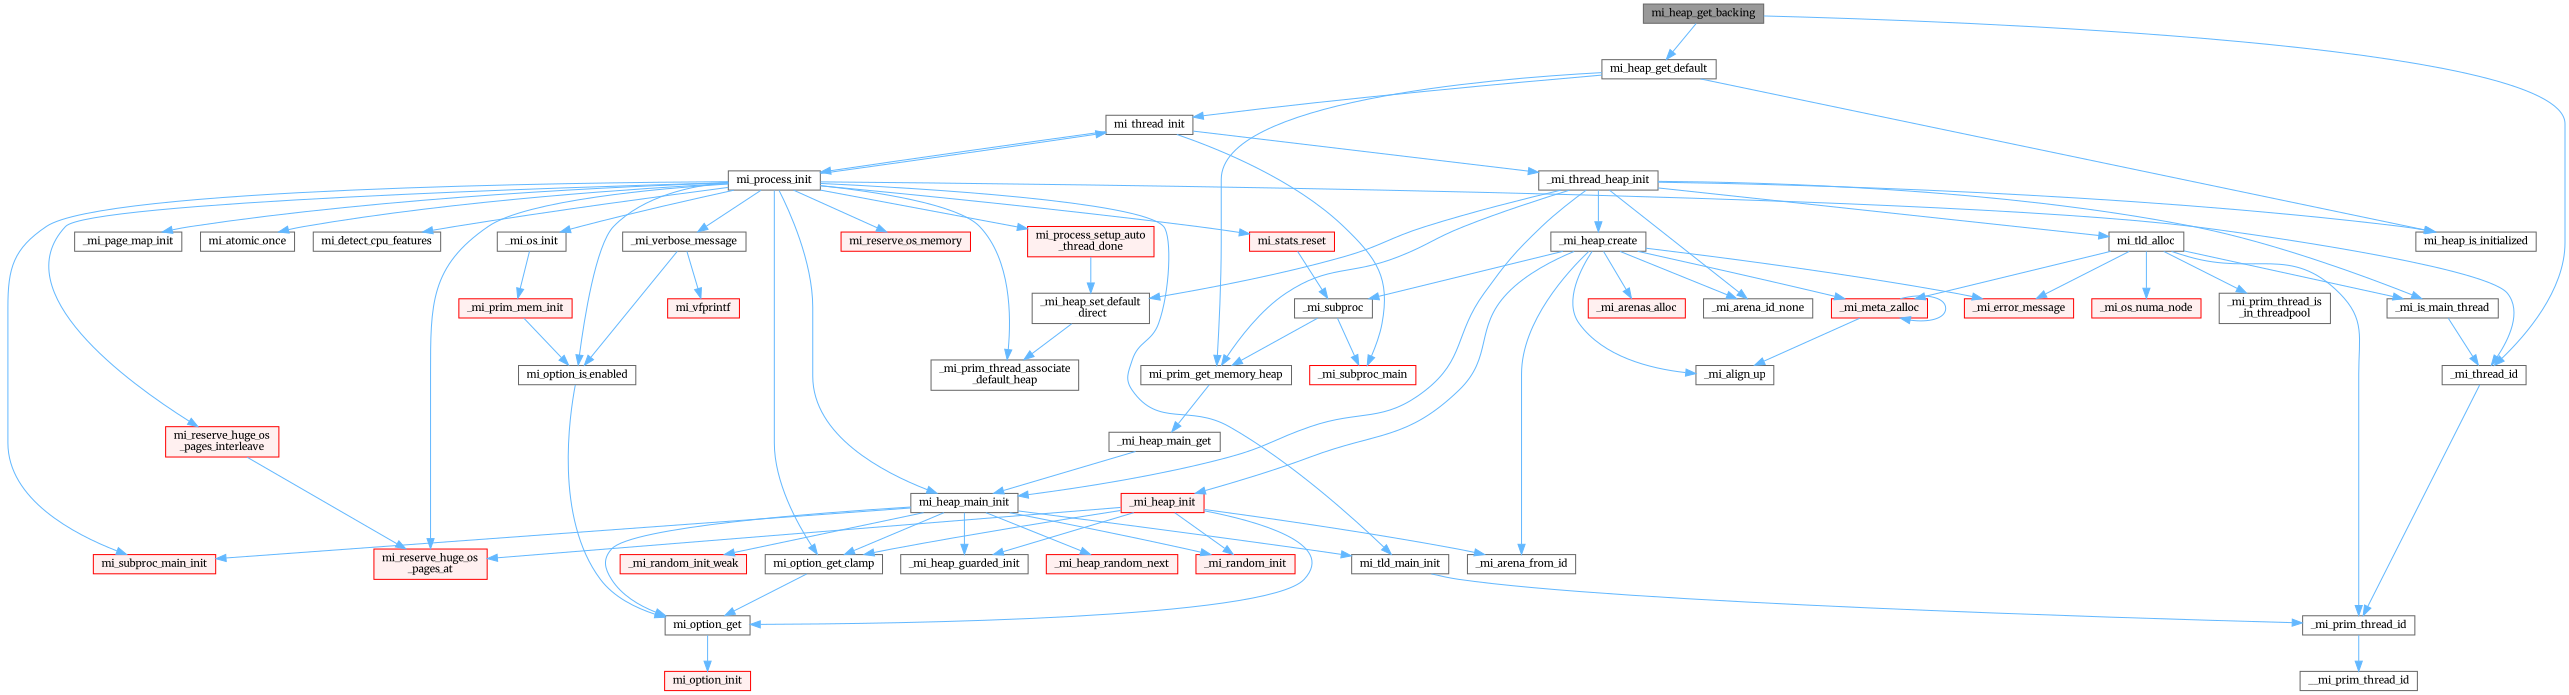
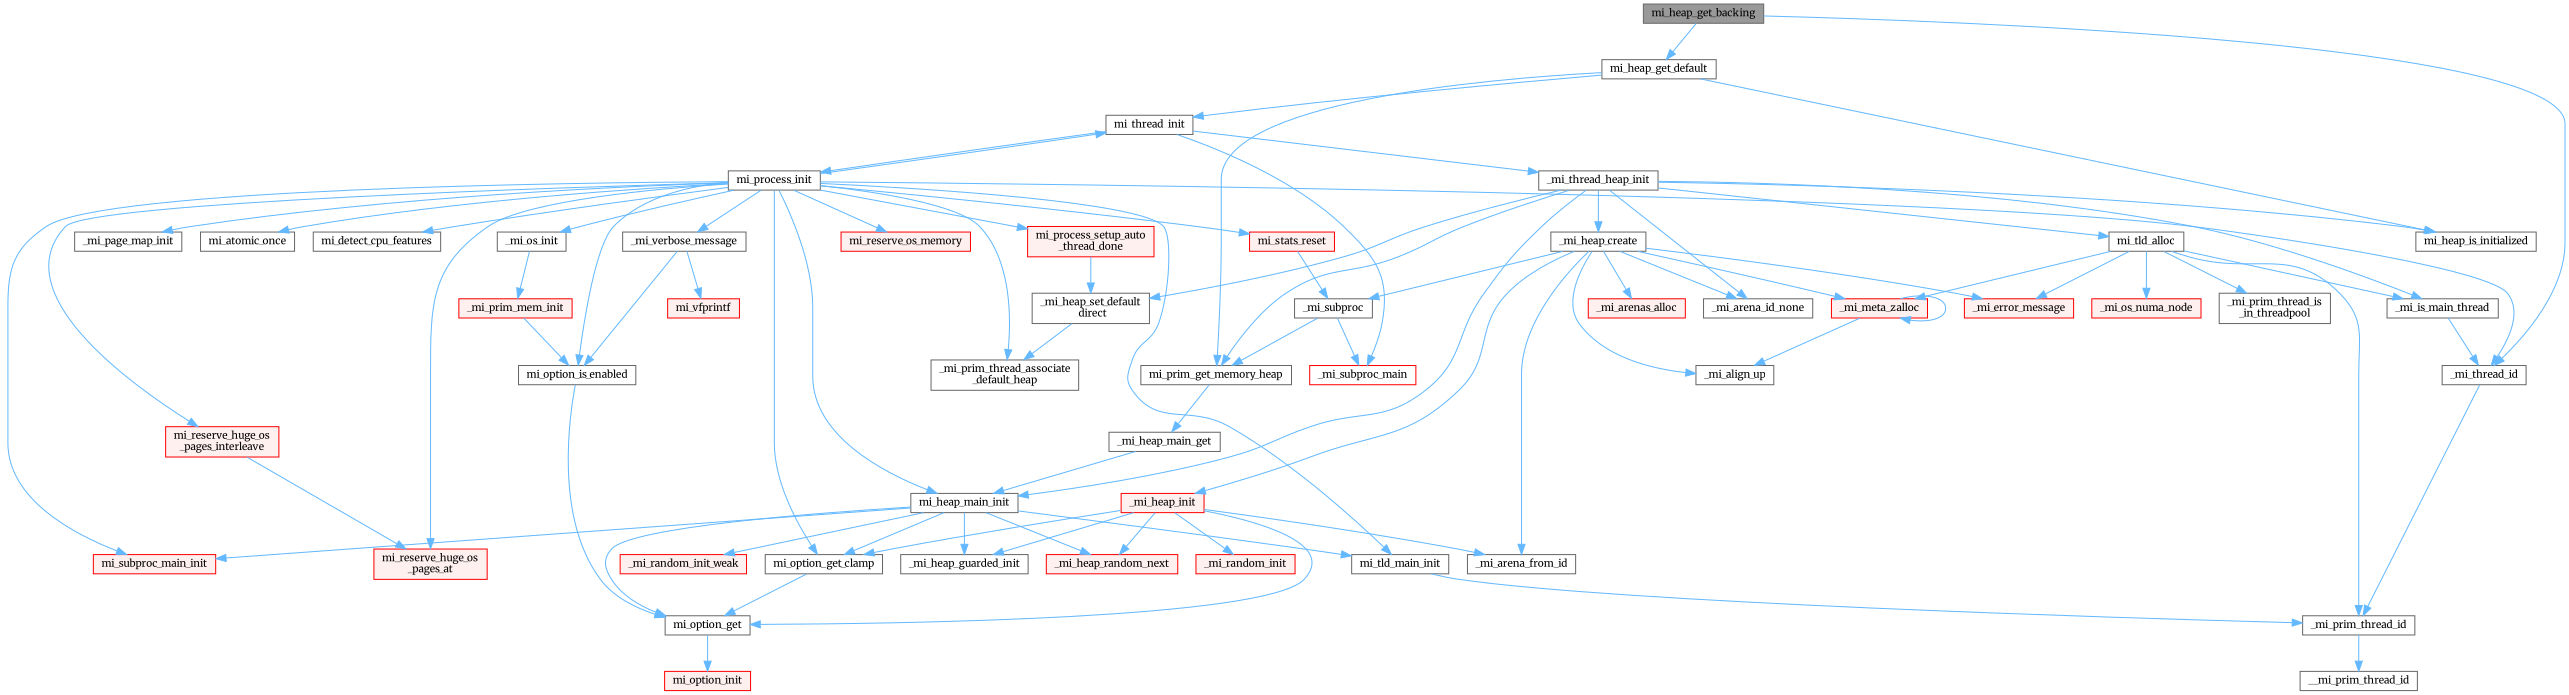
edge "mi_heap_main_init" -> "_mi_random_init": removed
edge "_mi_heap_init" -> "mi_reserve_huge_os _pages_at": now "_mi_heap_init" -> "_mi_heap_random_next"
